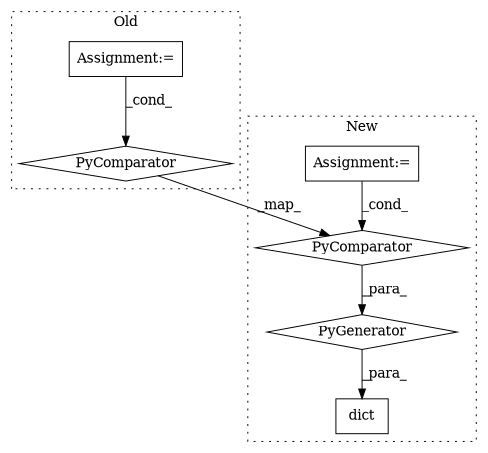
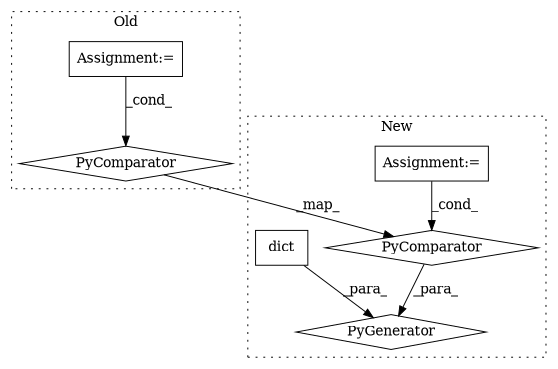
edge "PyGenerator" -> "dict": reversed
